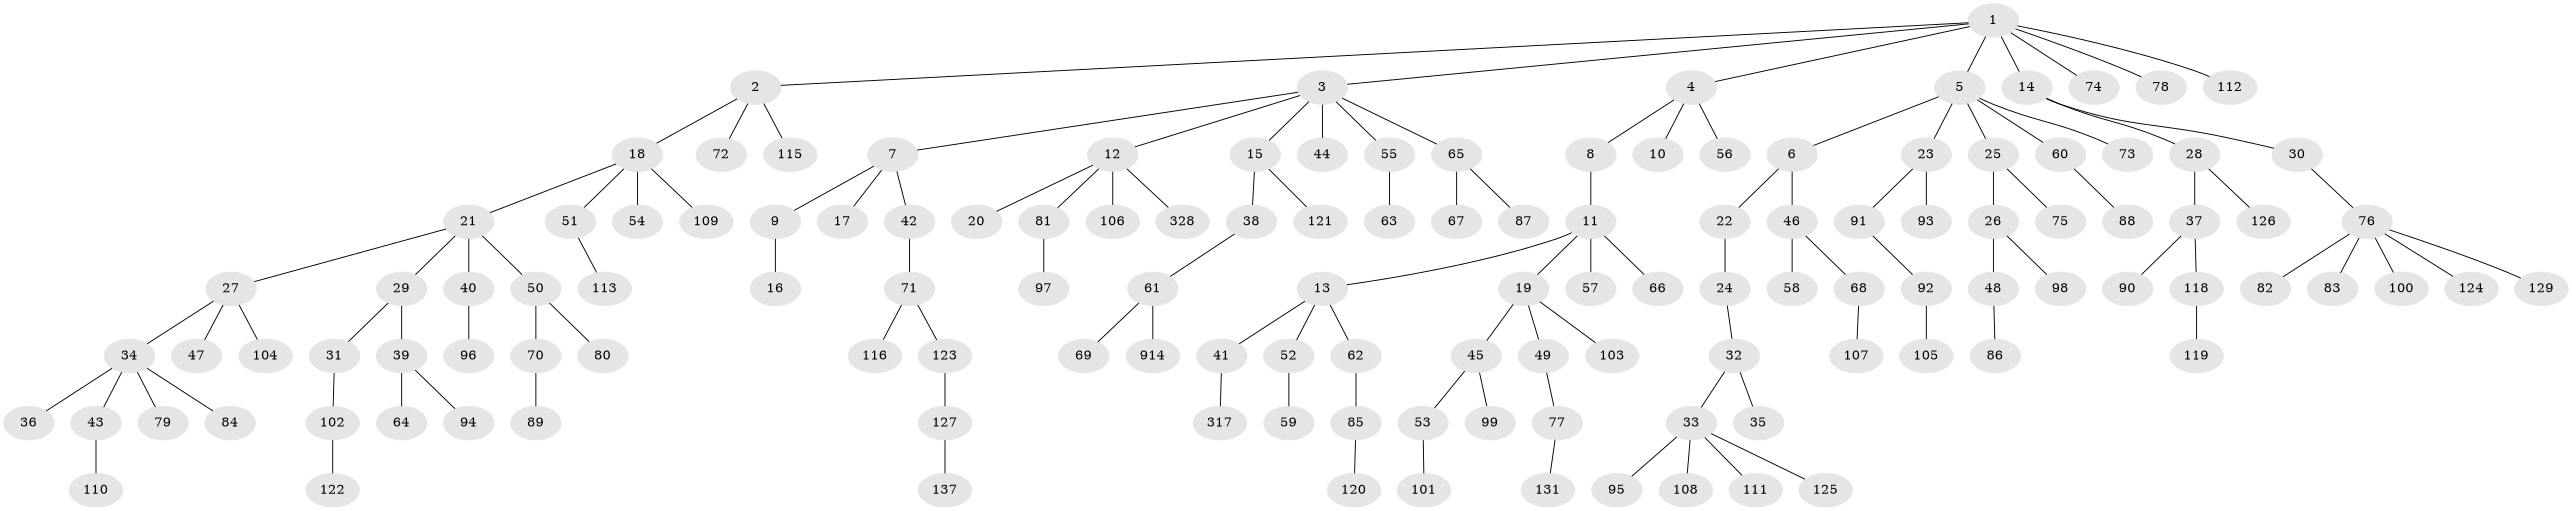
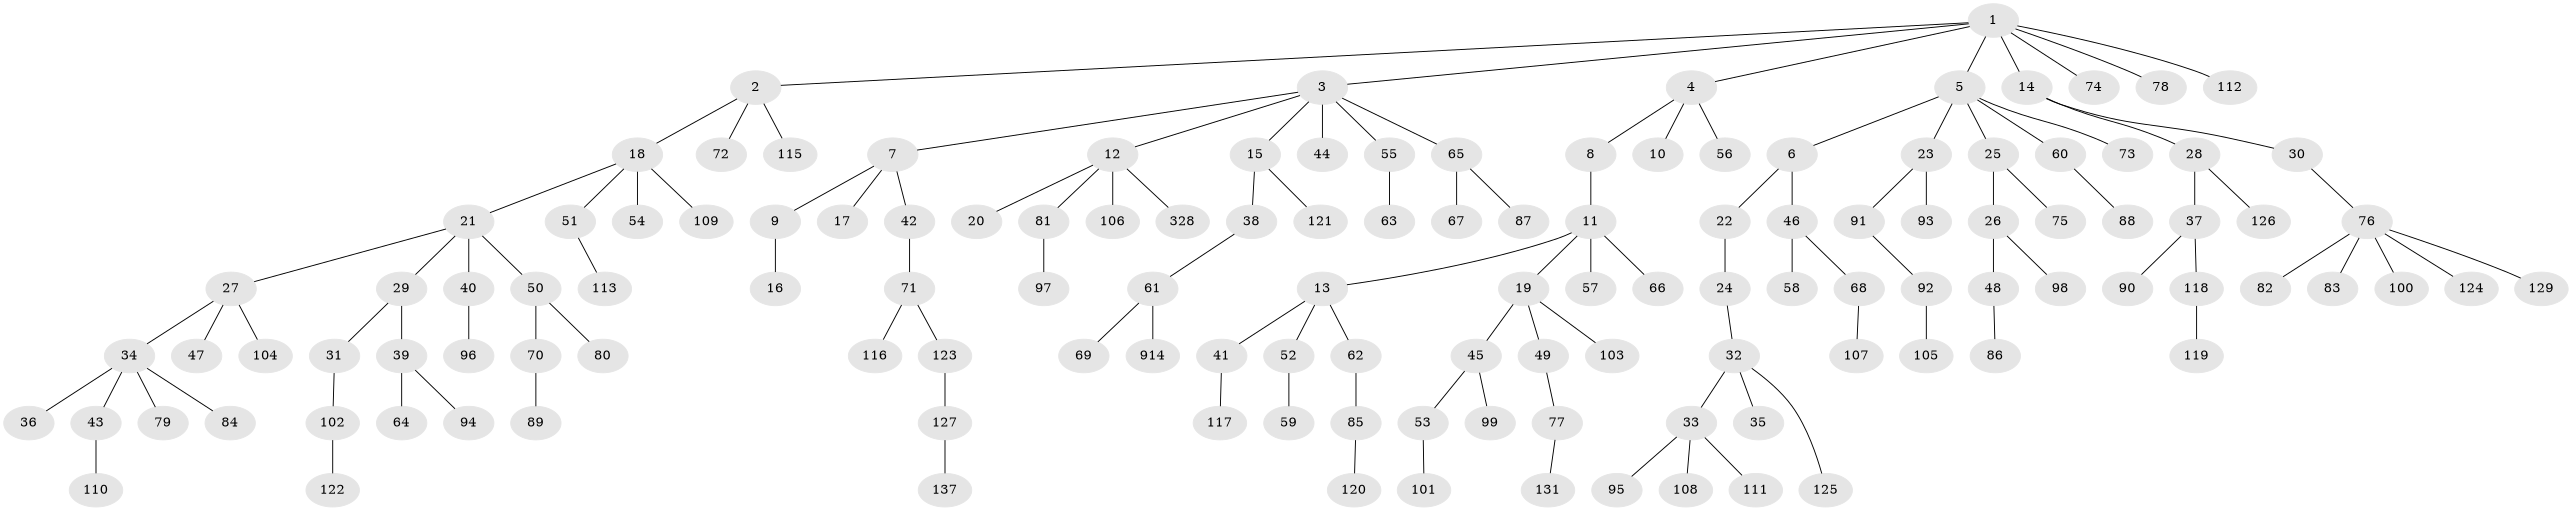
node "317": label "317" -> "117"
edge "33" -- "125": now "32" -- "125"
